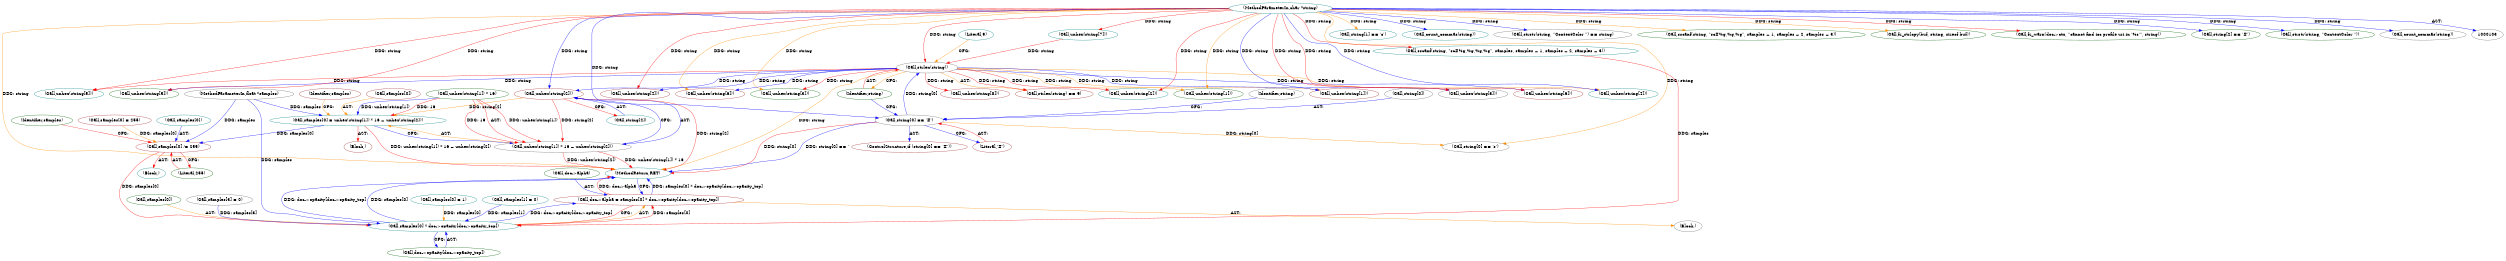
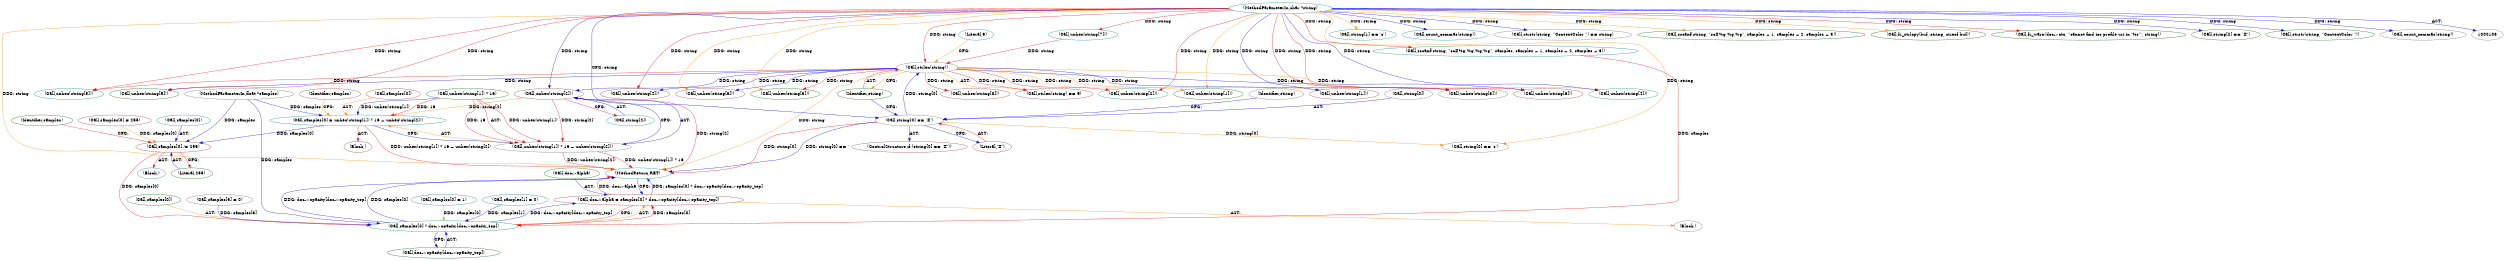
edge "(MethodParameterIn,char *string)" -> "(Call,string[0] == '#')": label "DDG: string" -> "CFG: string"
edge "(Literal,255)" -> "(Call,samples[0] /= 255)": color red -> blue
